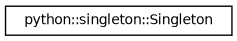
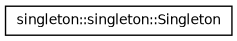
node "python::singleton::Singleton": label "python::singleton::Singleton" -> "singleton::singleton::Singleton"
